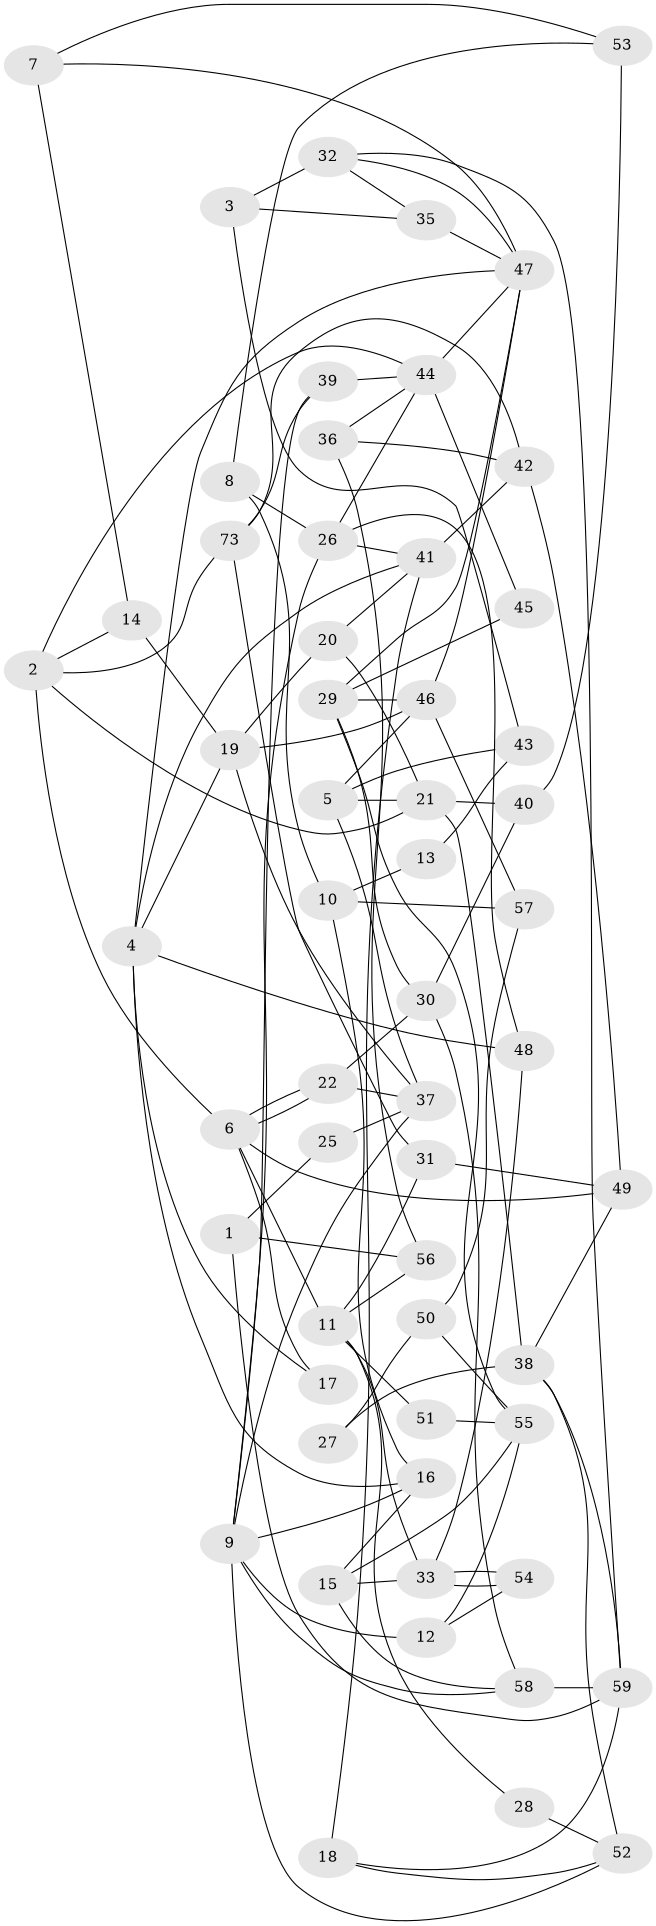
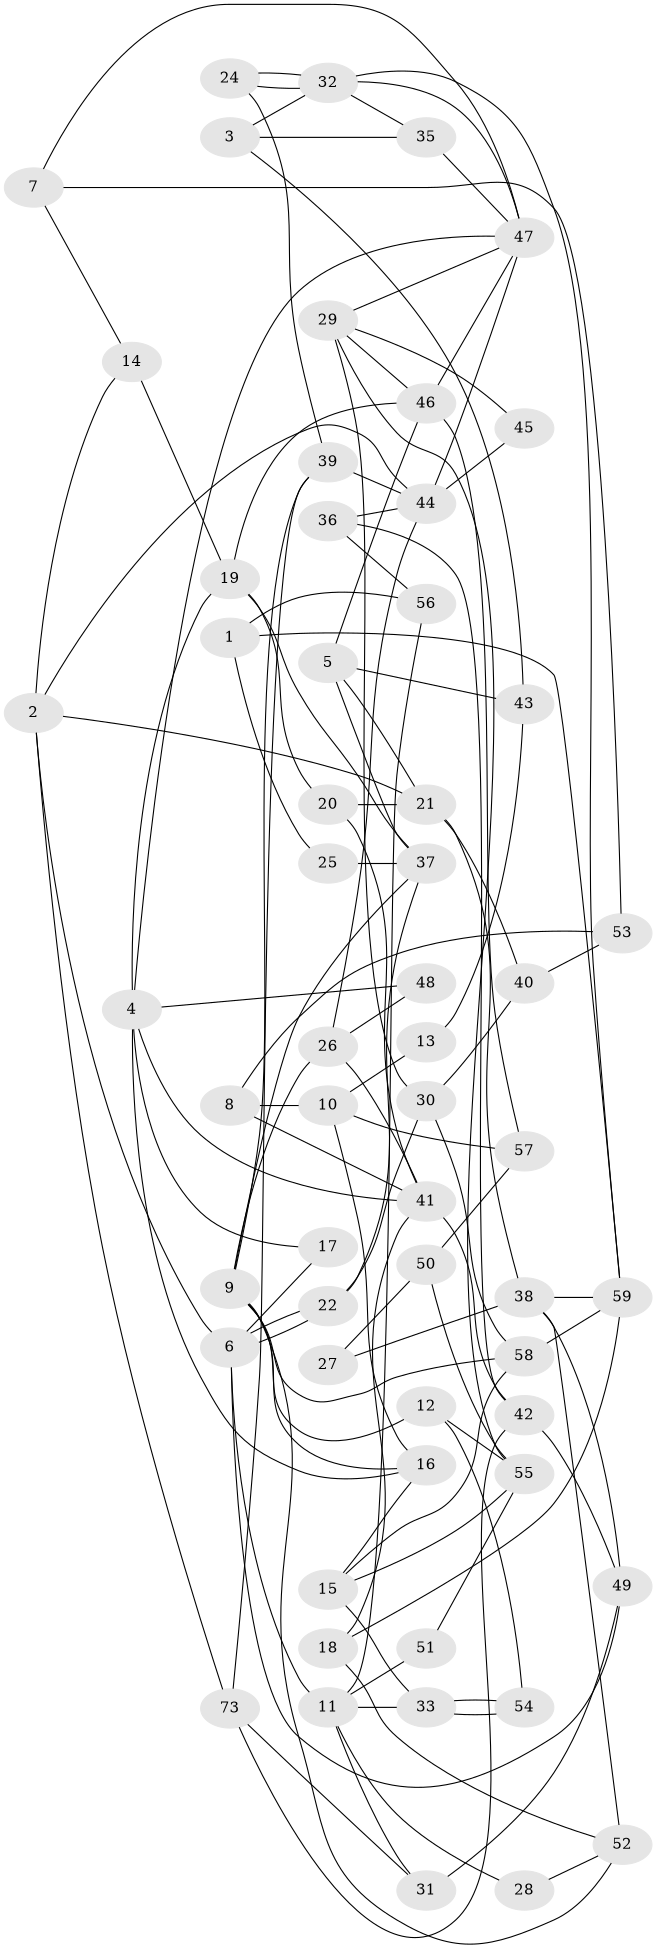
node "24": added
edge "8" -- "26": now "8" -- "41"
edge "48" -- "33": removed
